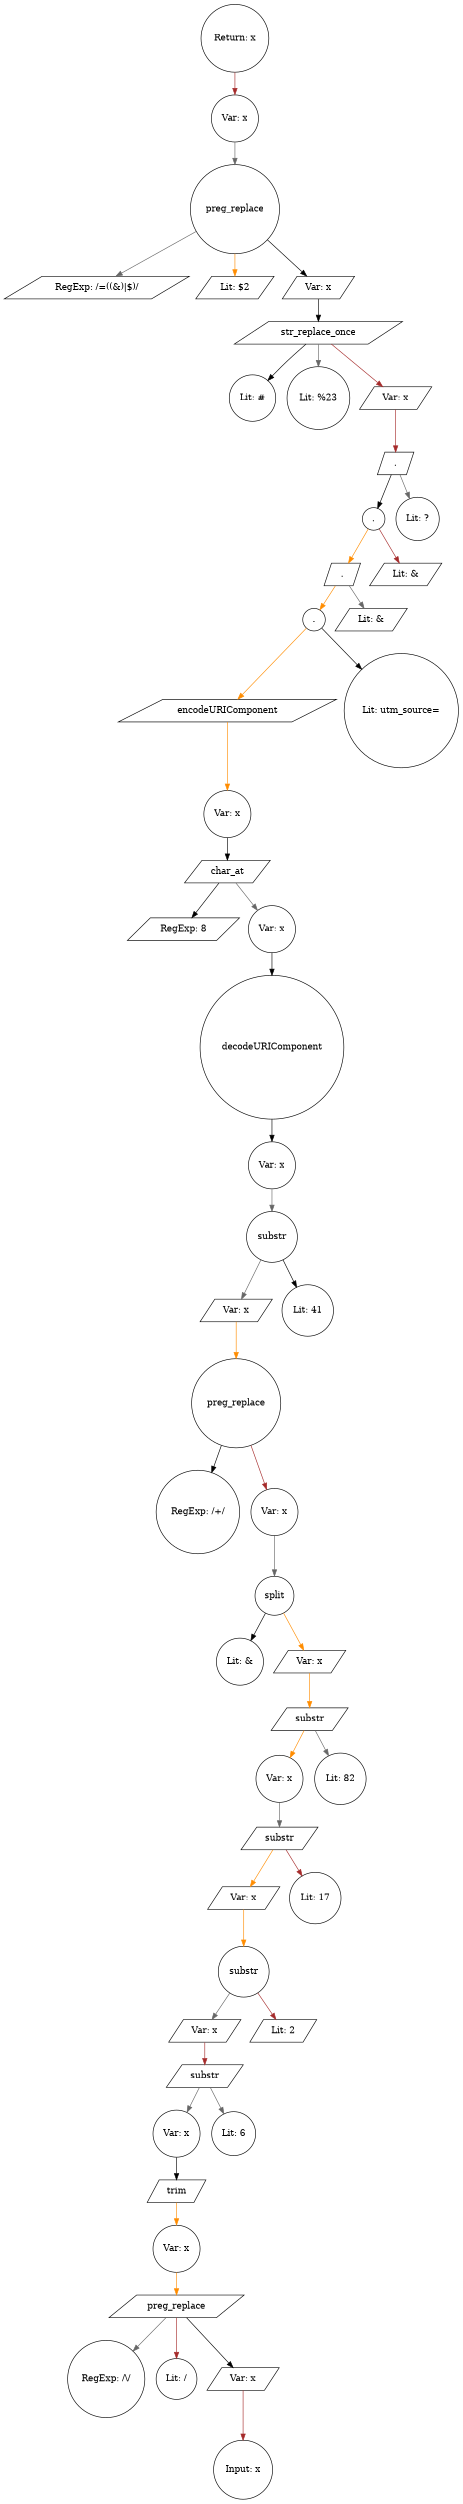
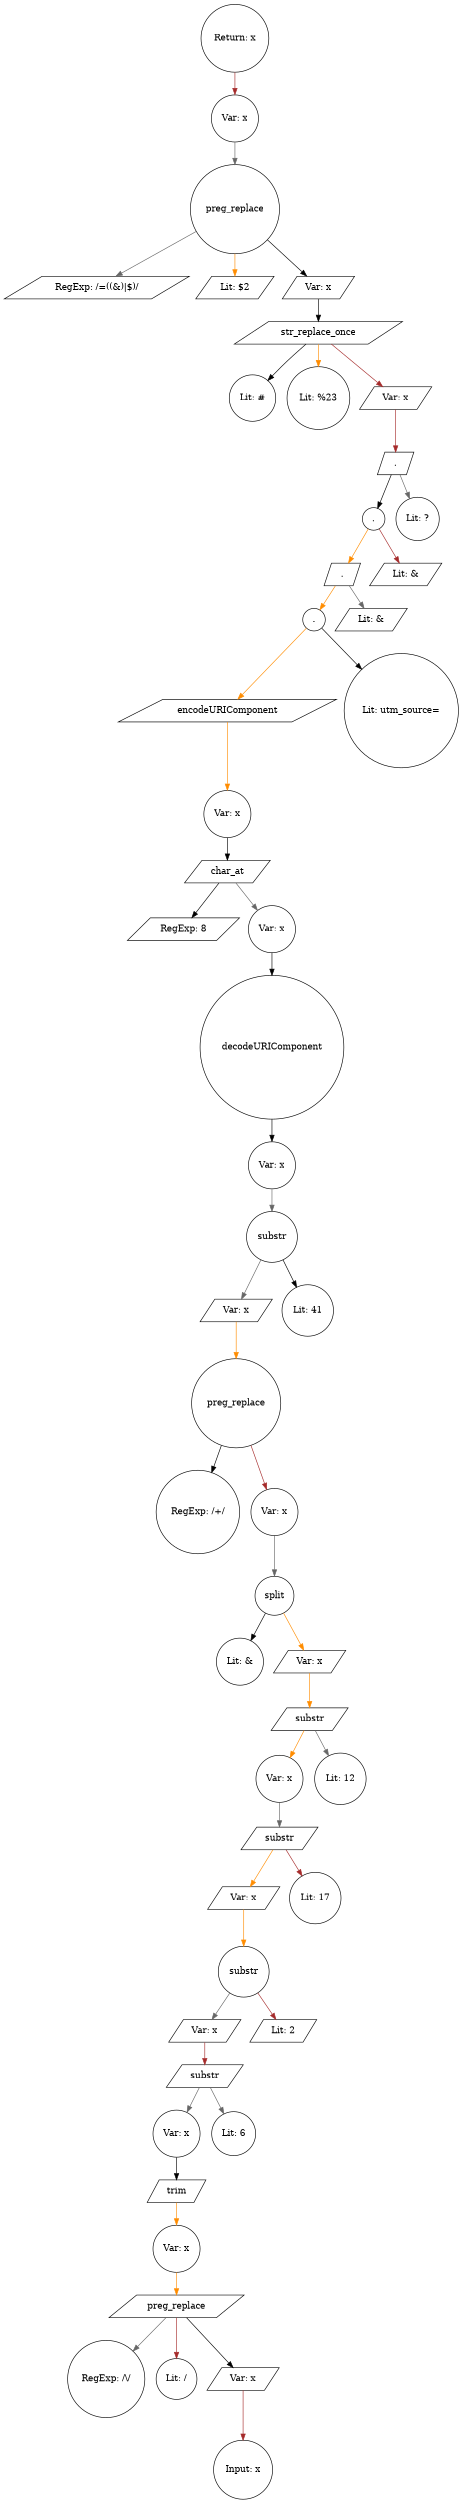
edge "str_replace_once" -> "Lit: %23": color gray40 -> darkorange
node "Lit: 82": label "Lit: 82" -> "Lit: 12"
